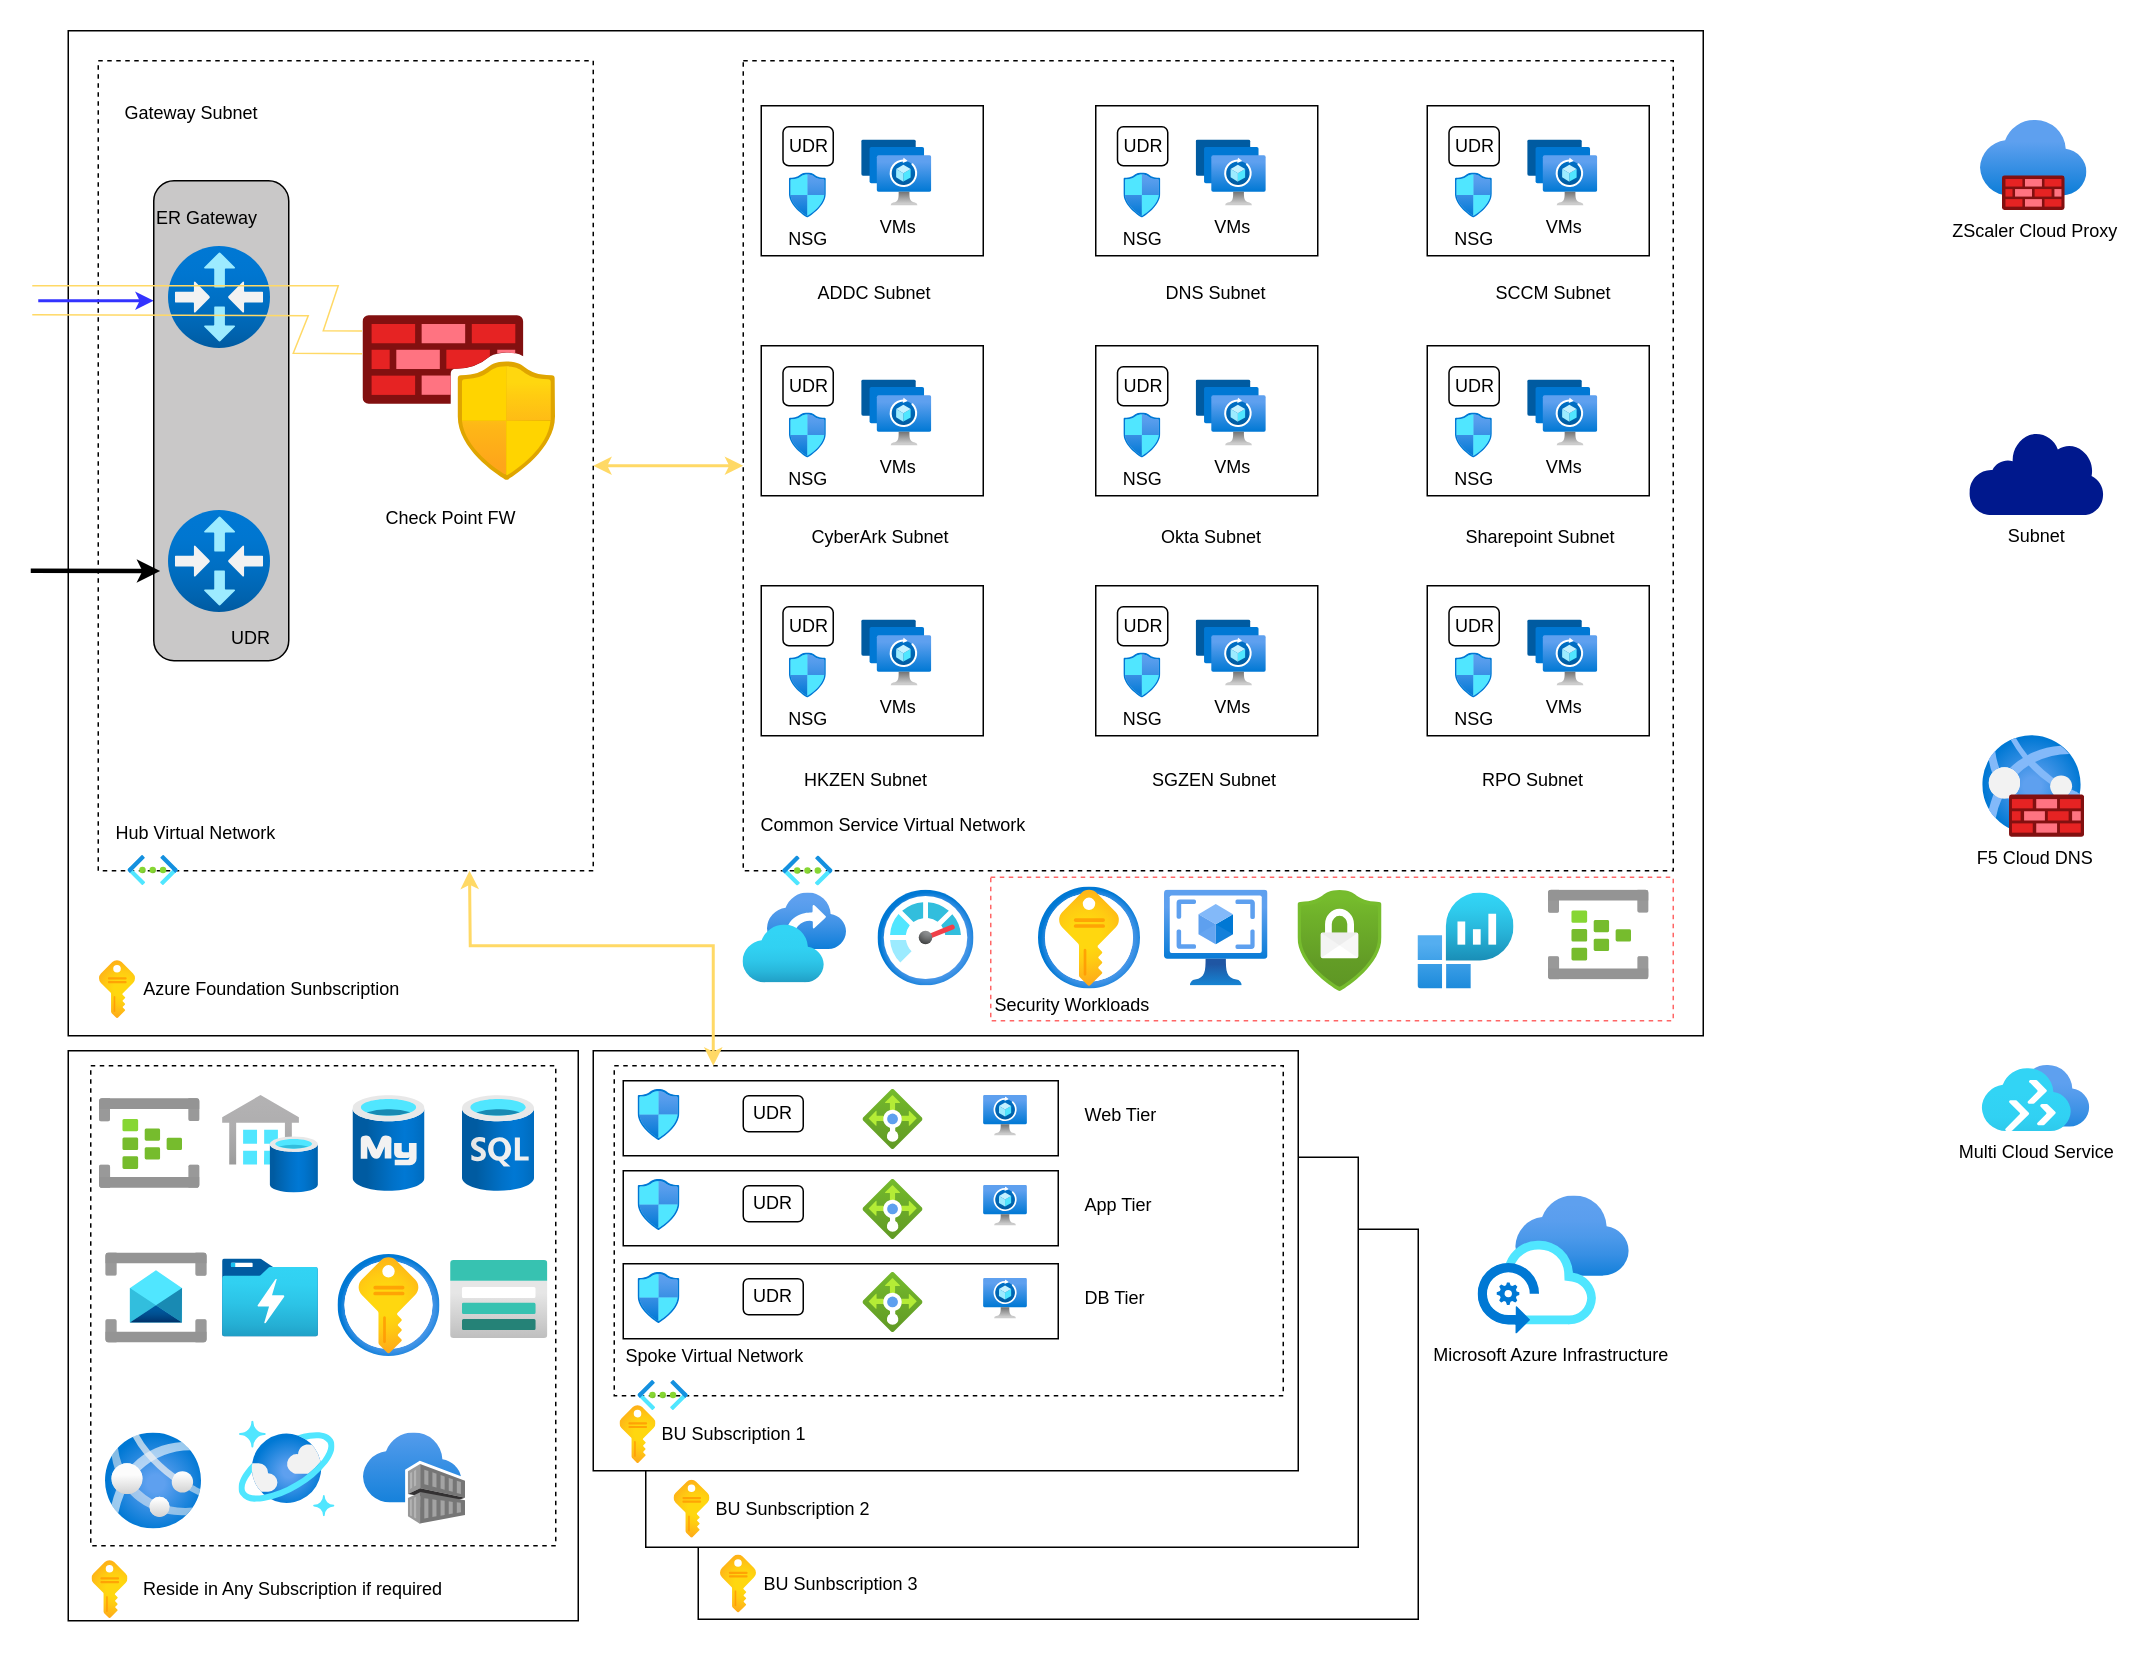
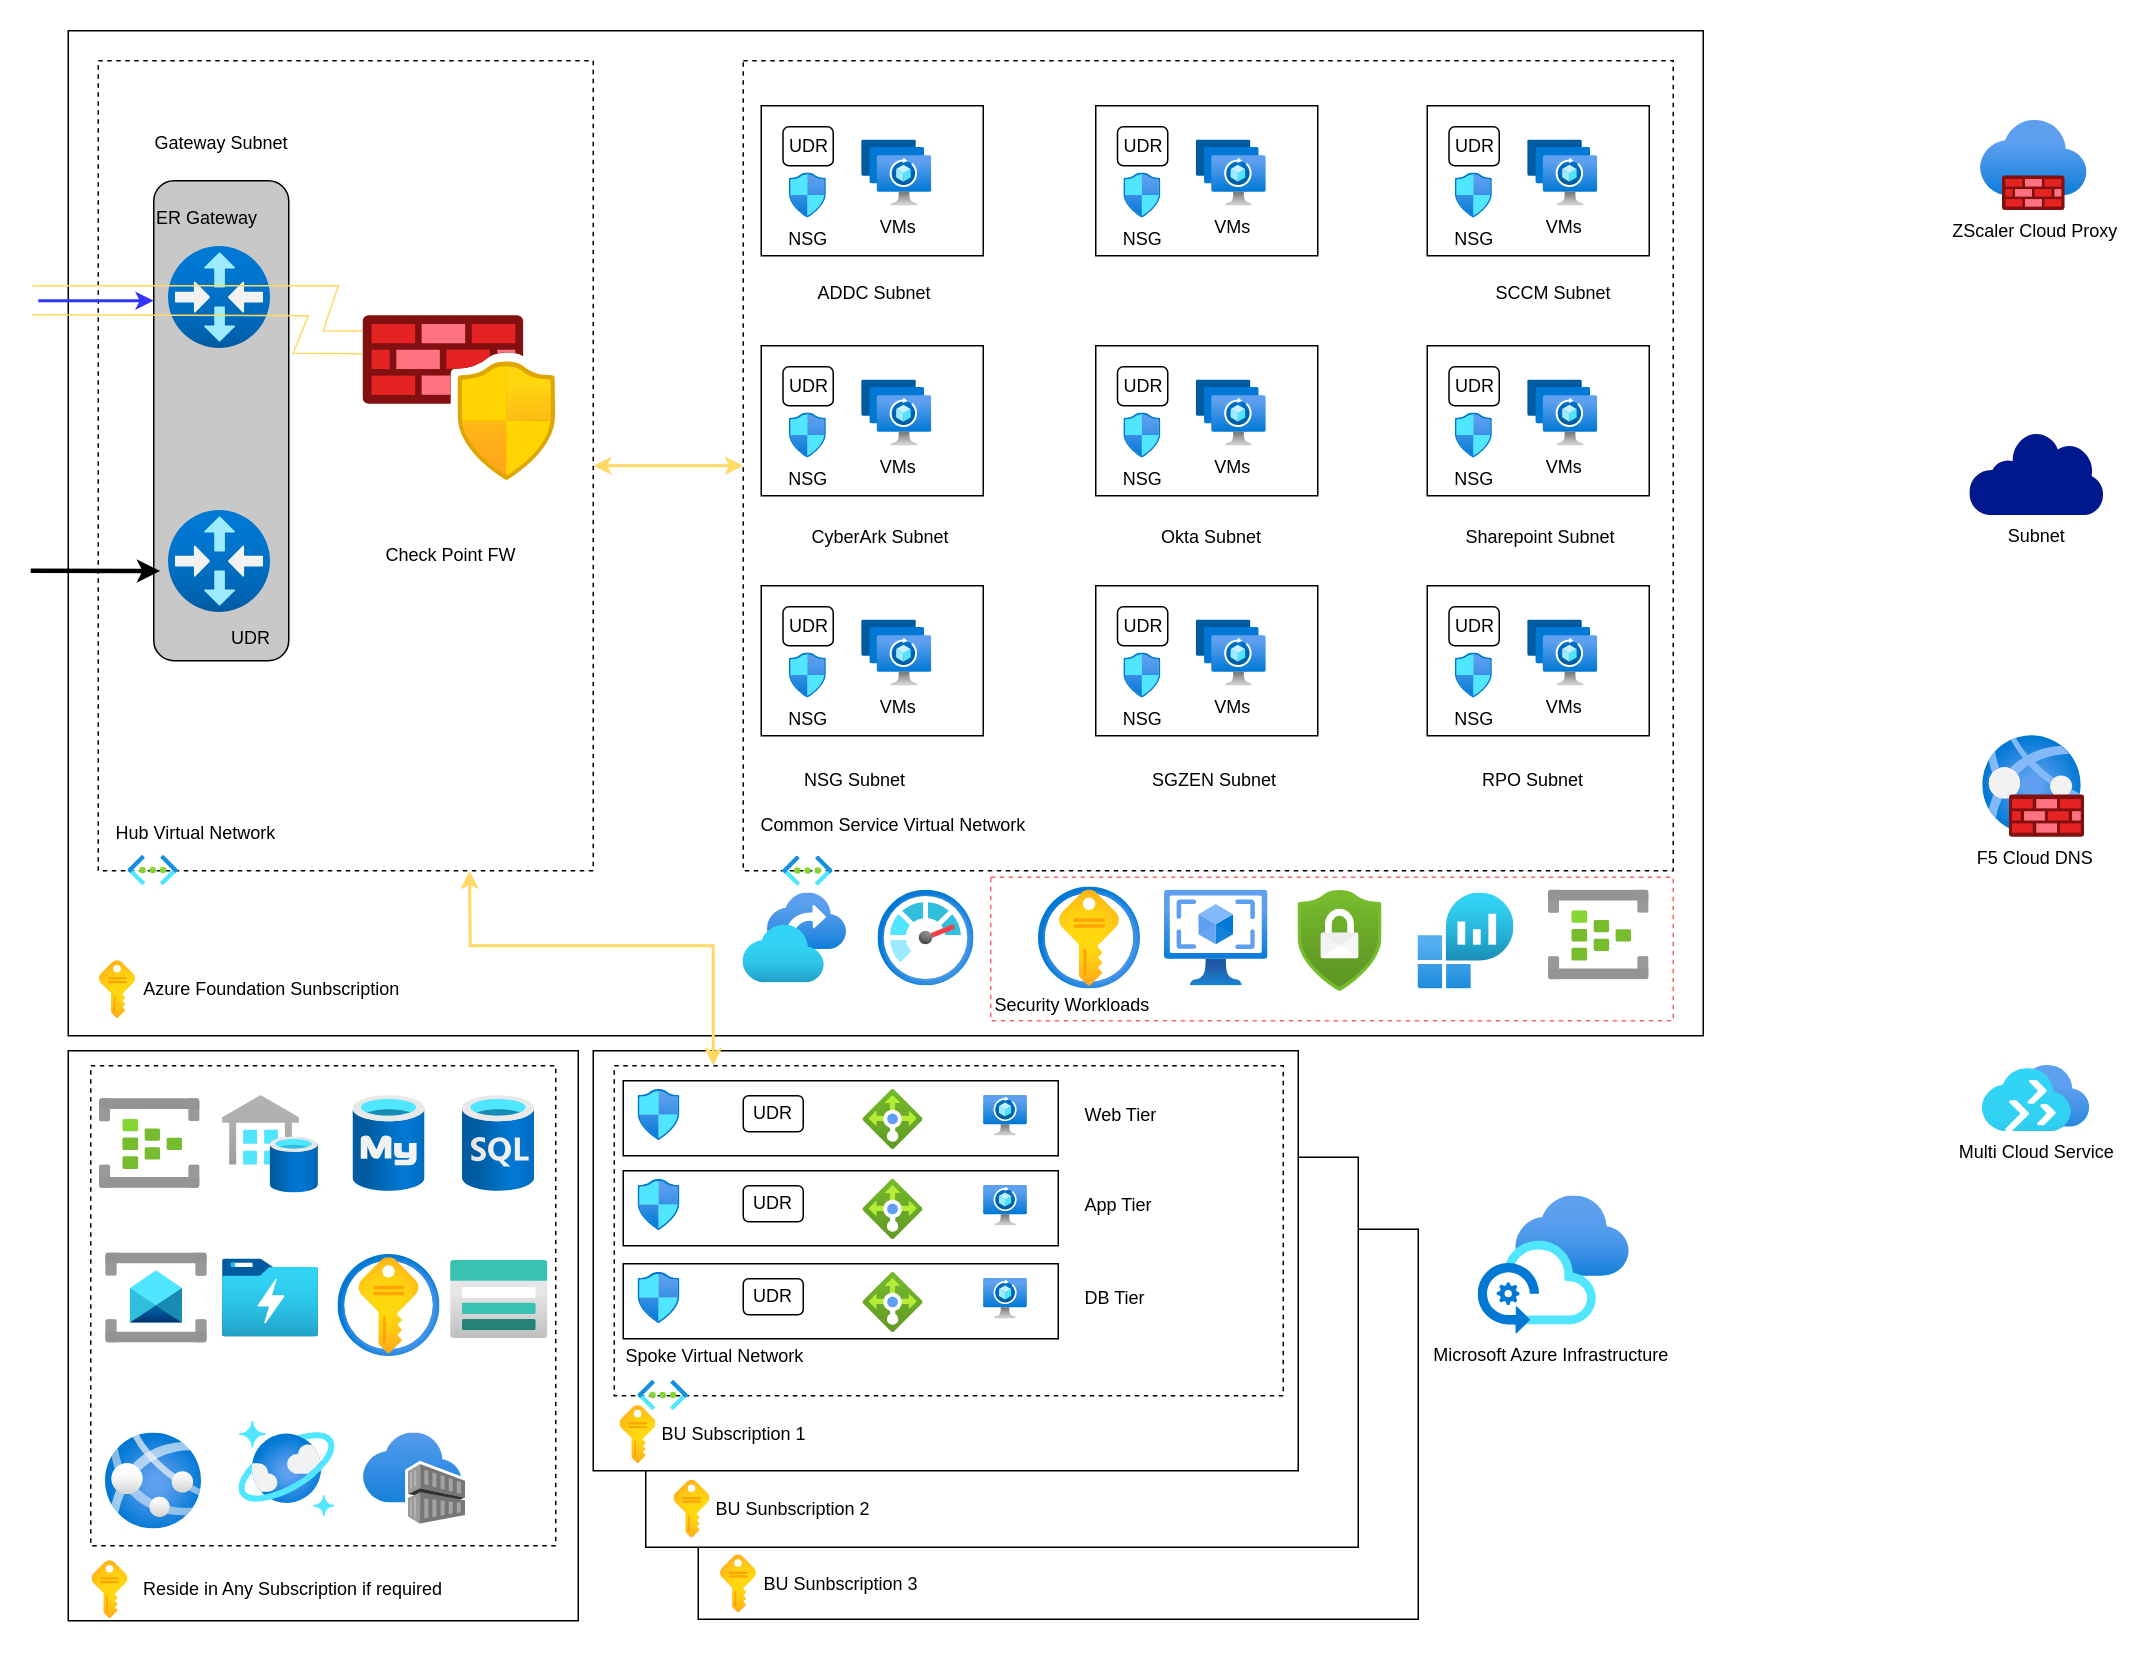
node "Gateway Subnet": moved (198, 113) -> (228, 143)
node "DNS Subnet": removed
node "Check Point FW": moved (460, 518) -> (460, 556)
node "HKZEN Subnet": label "HKZEN Subnet" -> "NSG Subnet"
